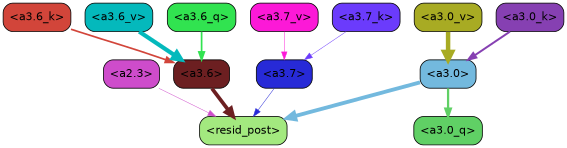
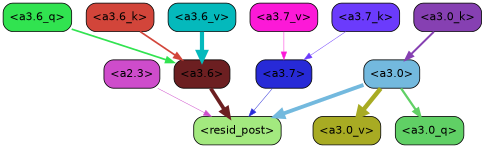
edge "<a3.0_v>" -> "<a3.0>": reversed
